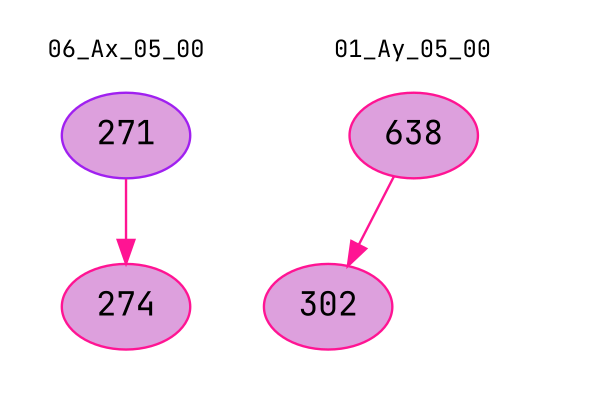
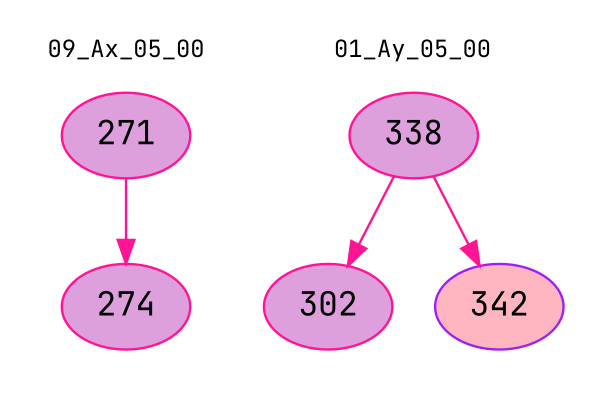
cluster "06_Ax_05_00": label "06_Ax_05_00" -> "09_Ax_05_00"
node "271": color purple -> deeppink
node "638": label "638" -> "338"
node "342": added
